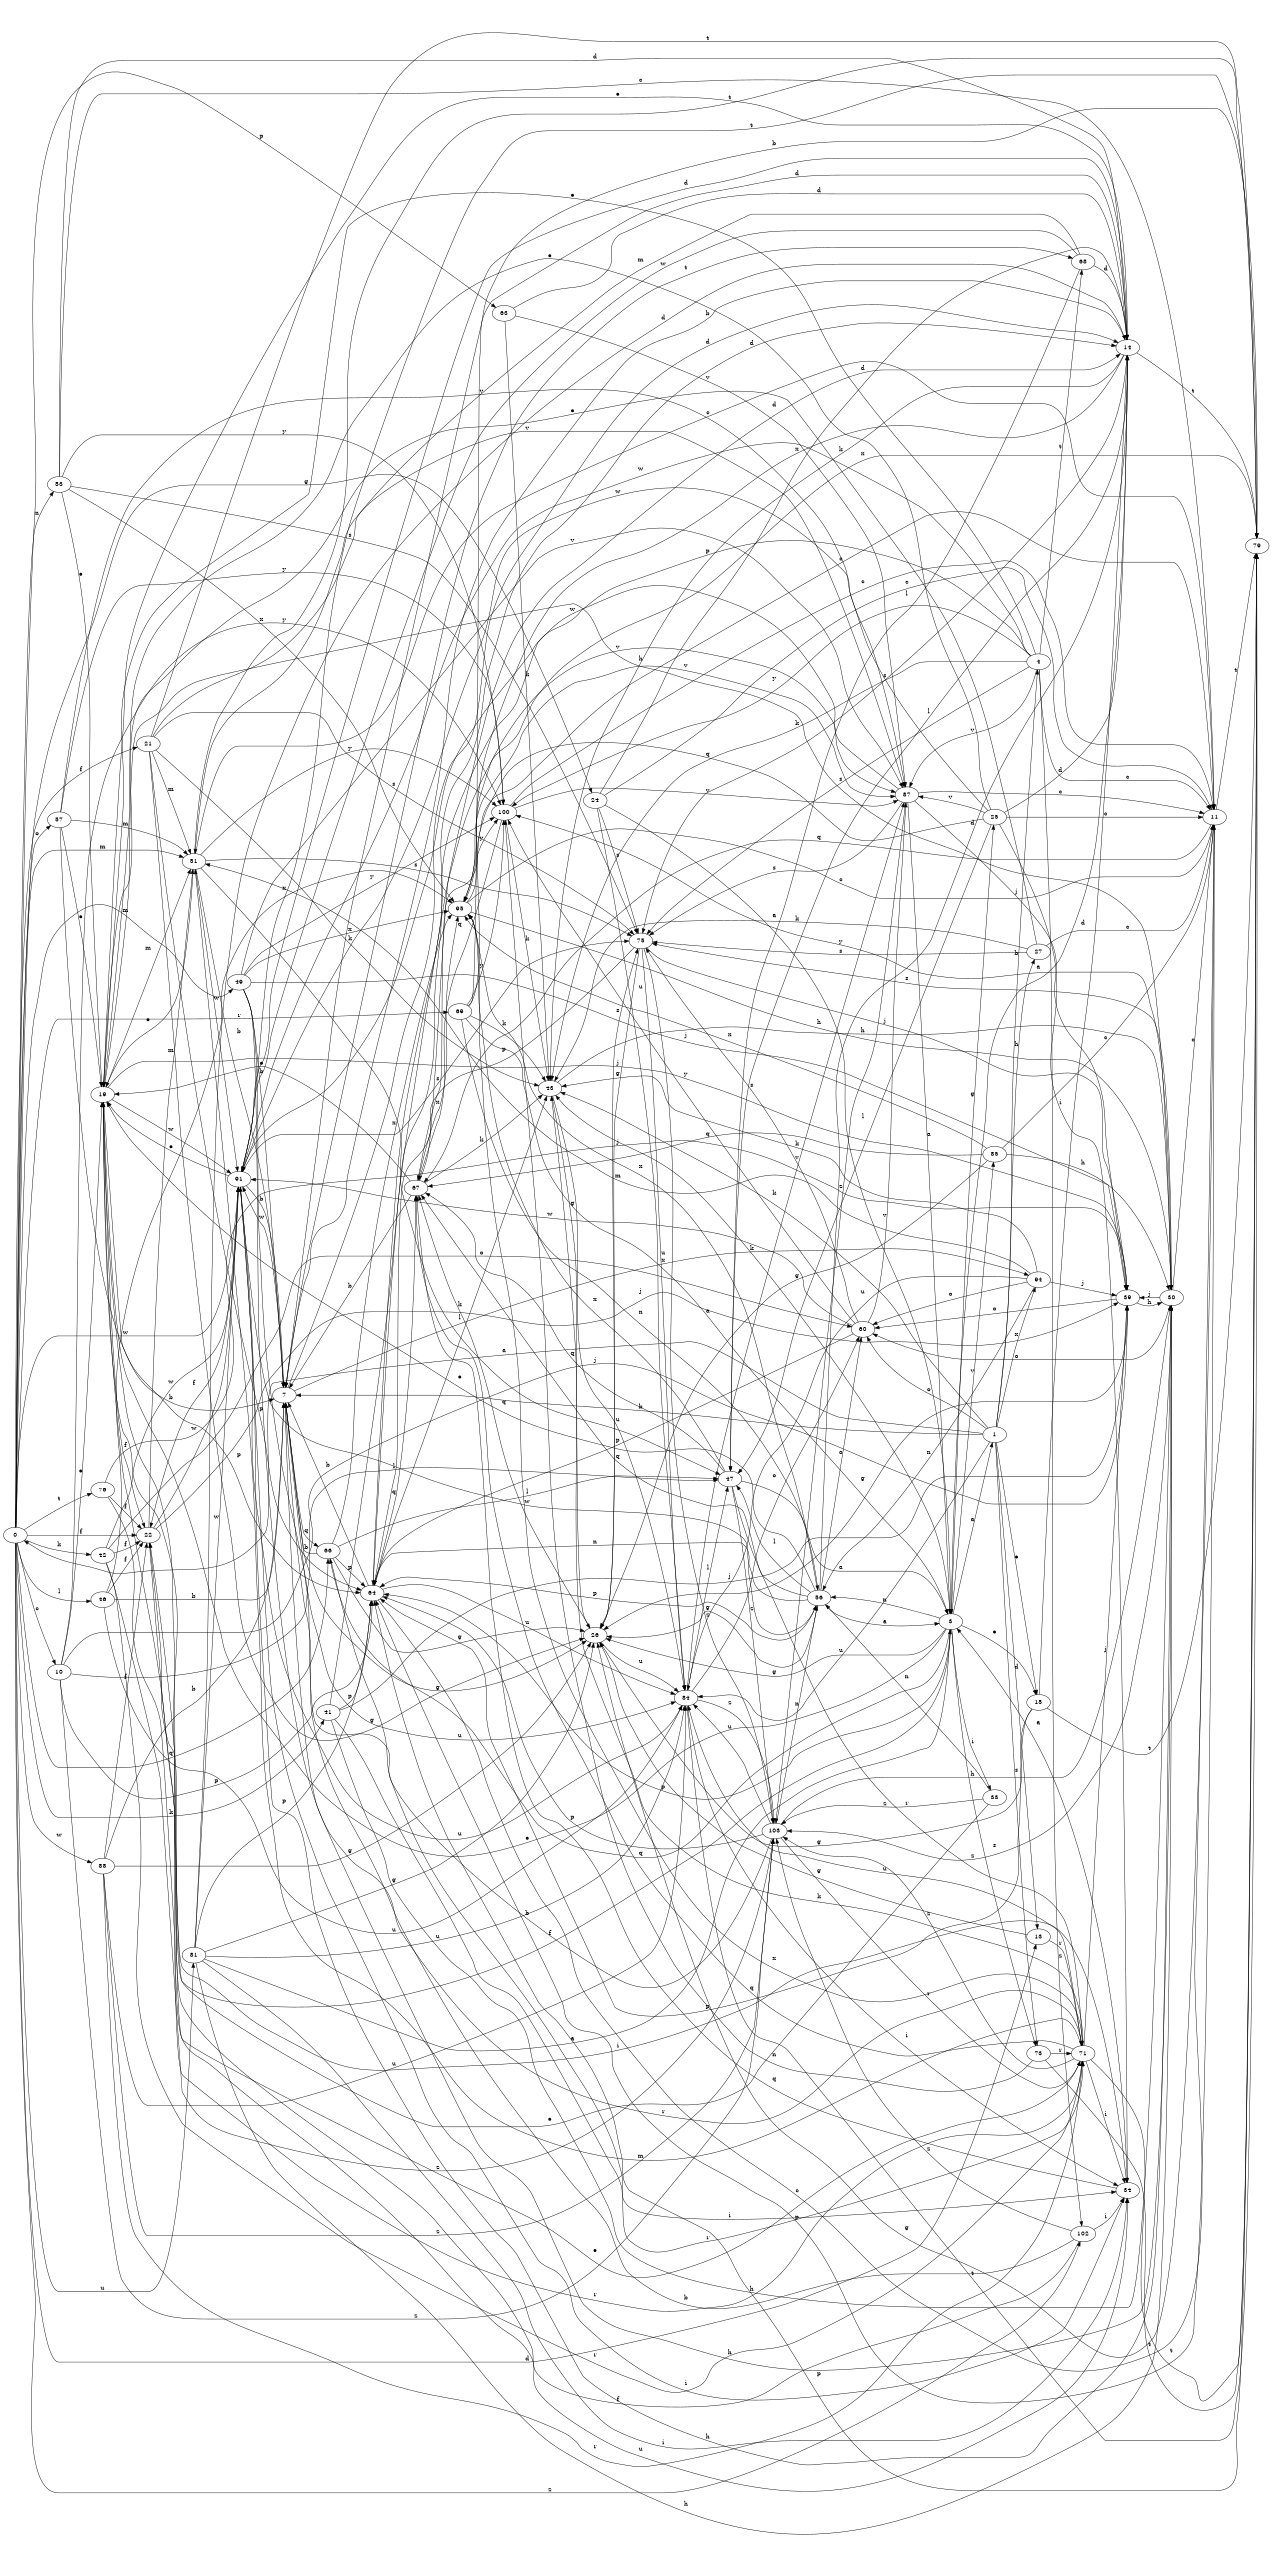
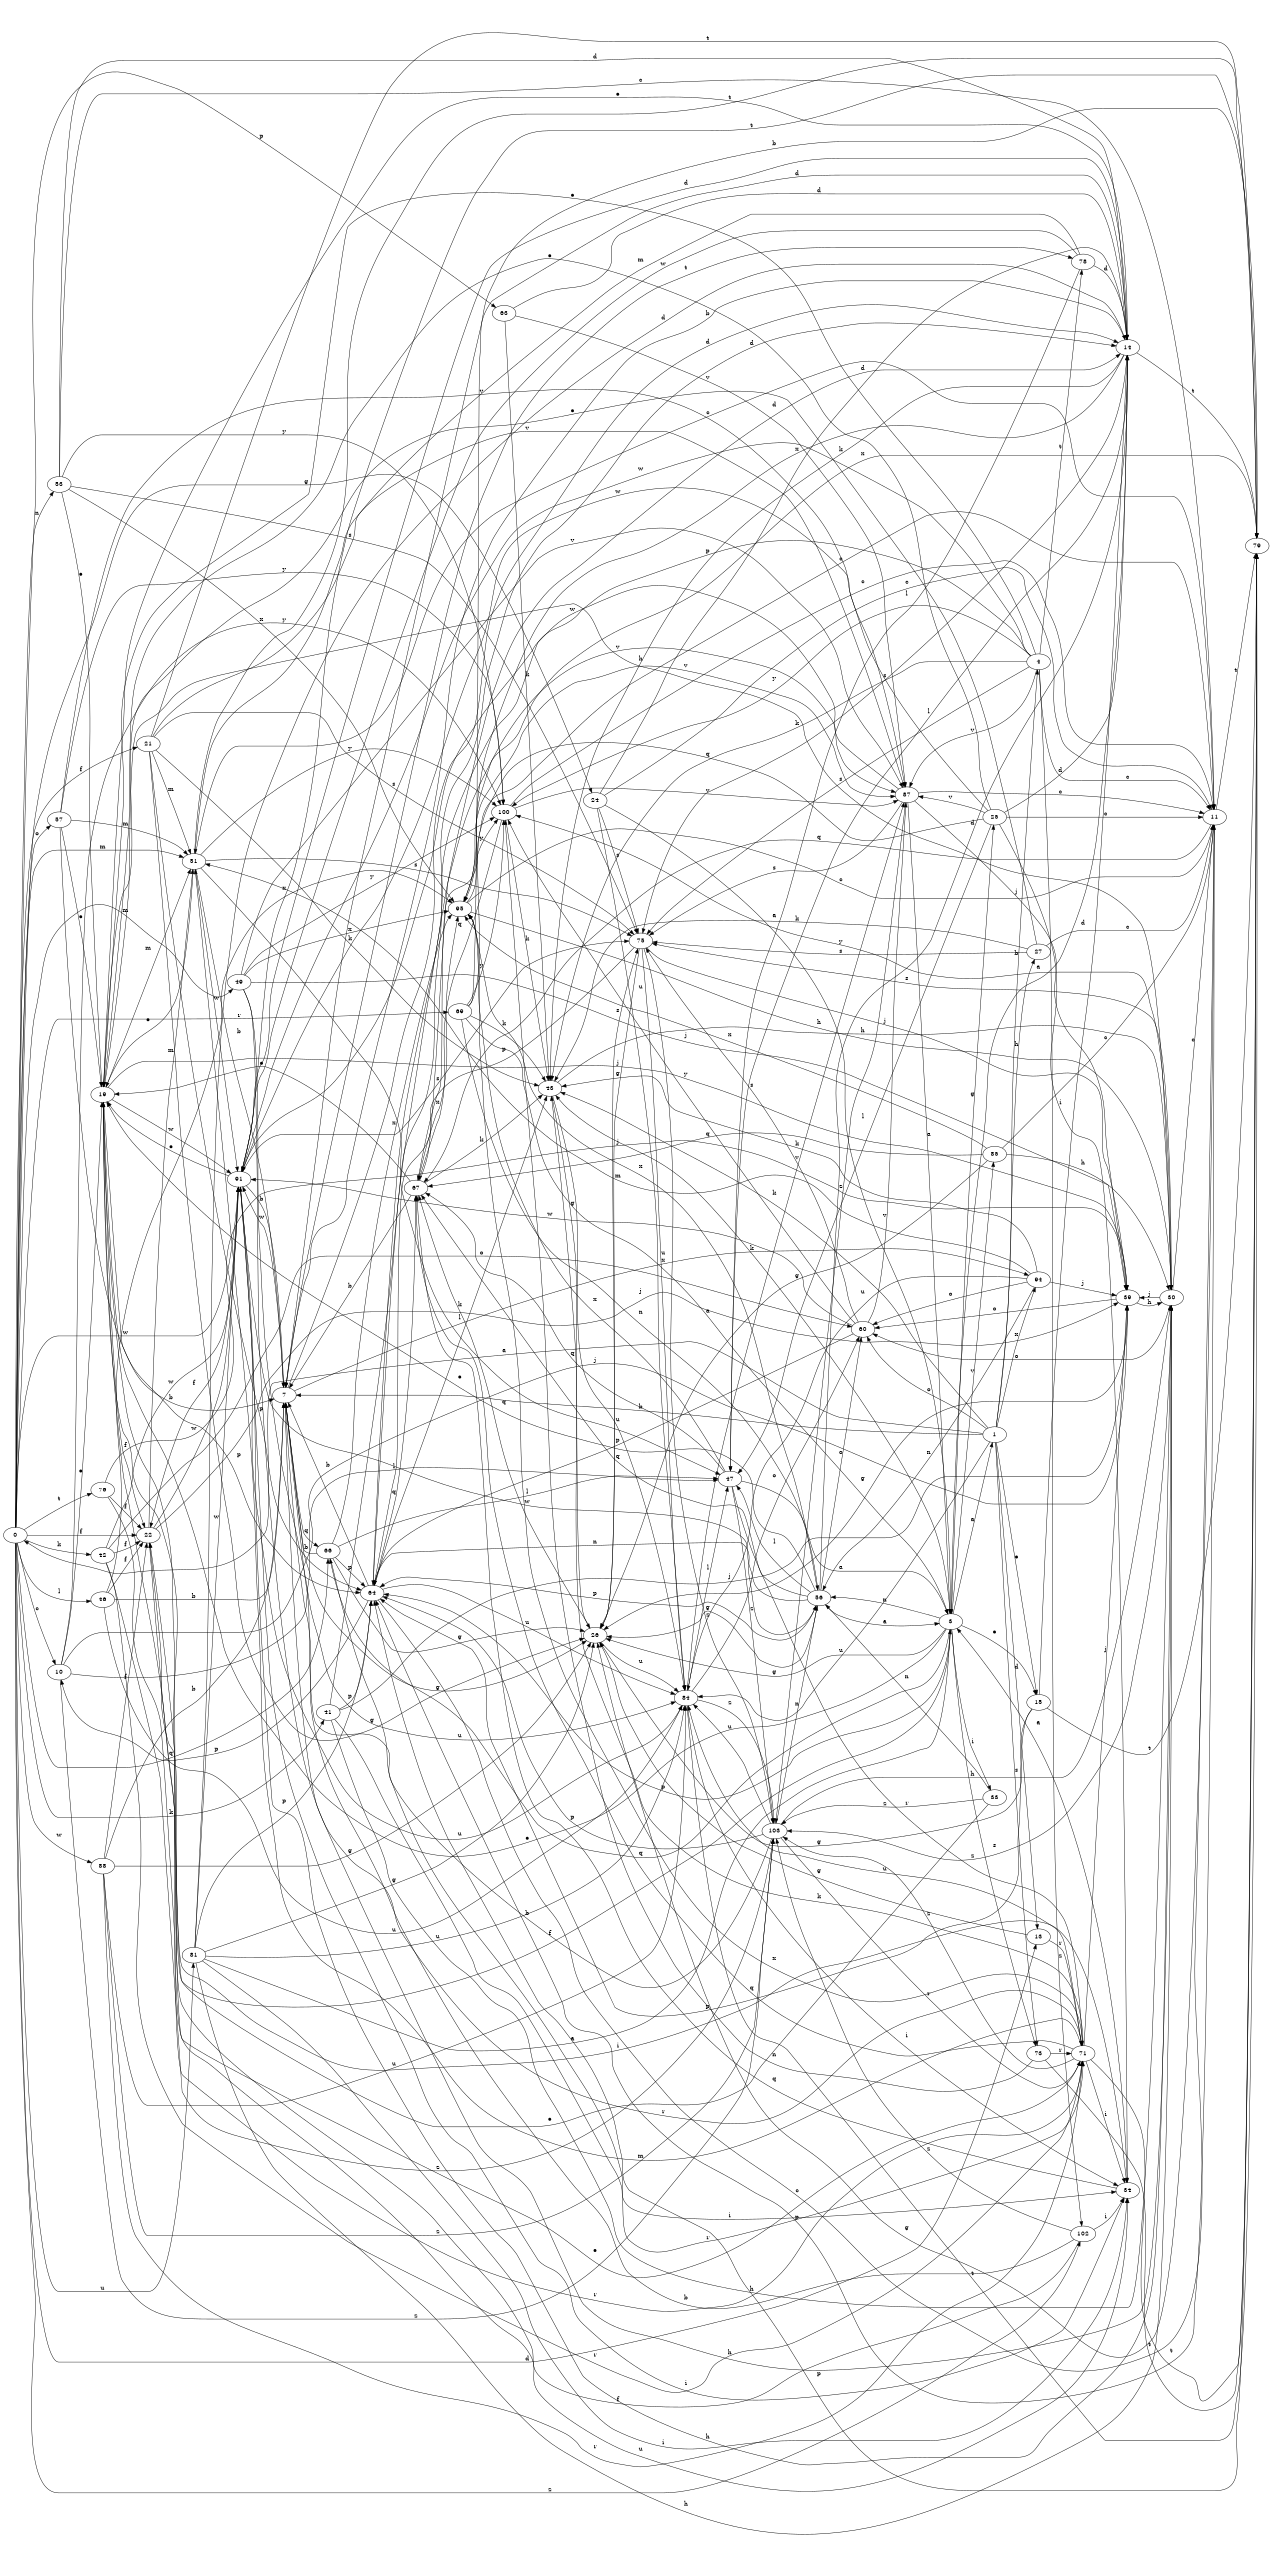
node "68": label "68" -> "78"
edge "49" -> "7": removed, label "b"
edge "10" -> "64": reversed
